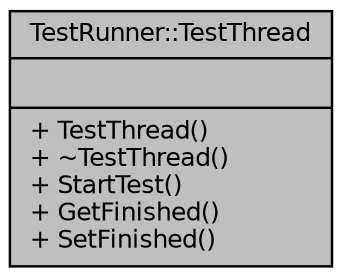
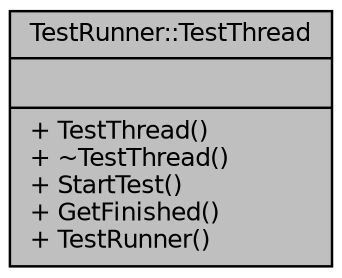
node "TestRunner::TestThread": text "+ SetFinished()" -> "+ TestRunner()"
